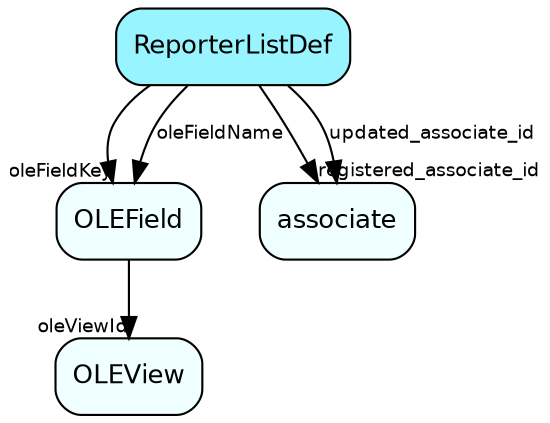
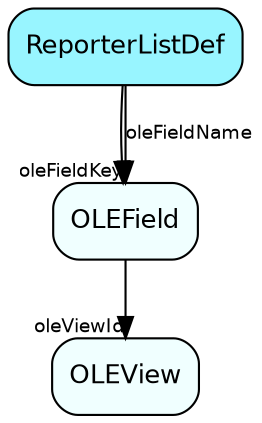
node "associate": removed
